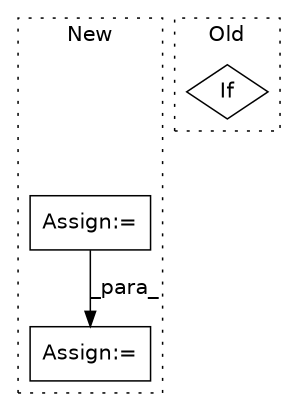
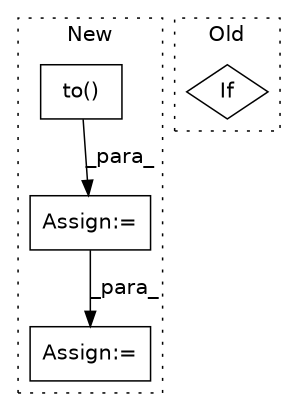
node "to()": added
